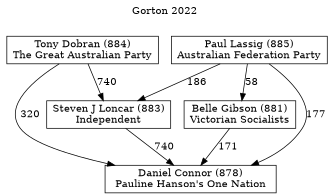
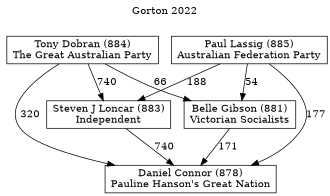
edge "Paul Lassig (885) Australian Federation Party" -> "Steven J Loncar (883) Independent": label "186" -> "188"
edge "Paul Lassig (885) Australian Federation Party" -> "Belle Gibson (881) Victorian Socialists": label "58" -> "54"
edge "Tony Dobran (884) The Great Australian Party" -> "Belle Gibson (881) Victorian Socialists": added, label "66"
node "Daniel Connor (878) Pauline Hanson's One Nation": label "Daniel Connor (878) Pauline Hanson's One Nation" -> "Daniel Connor (878) Pauline Hanson's Great Nation"
